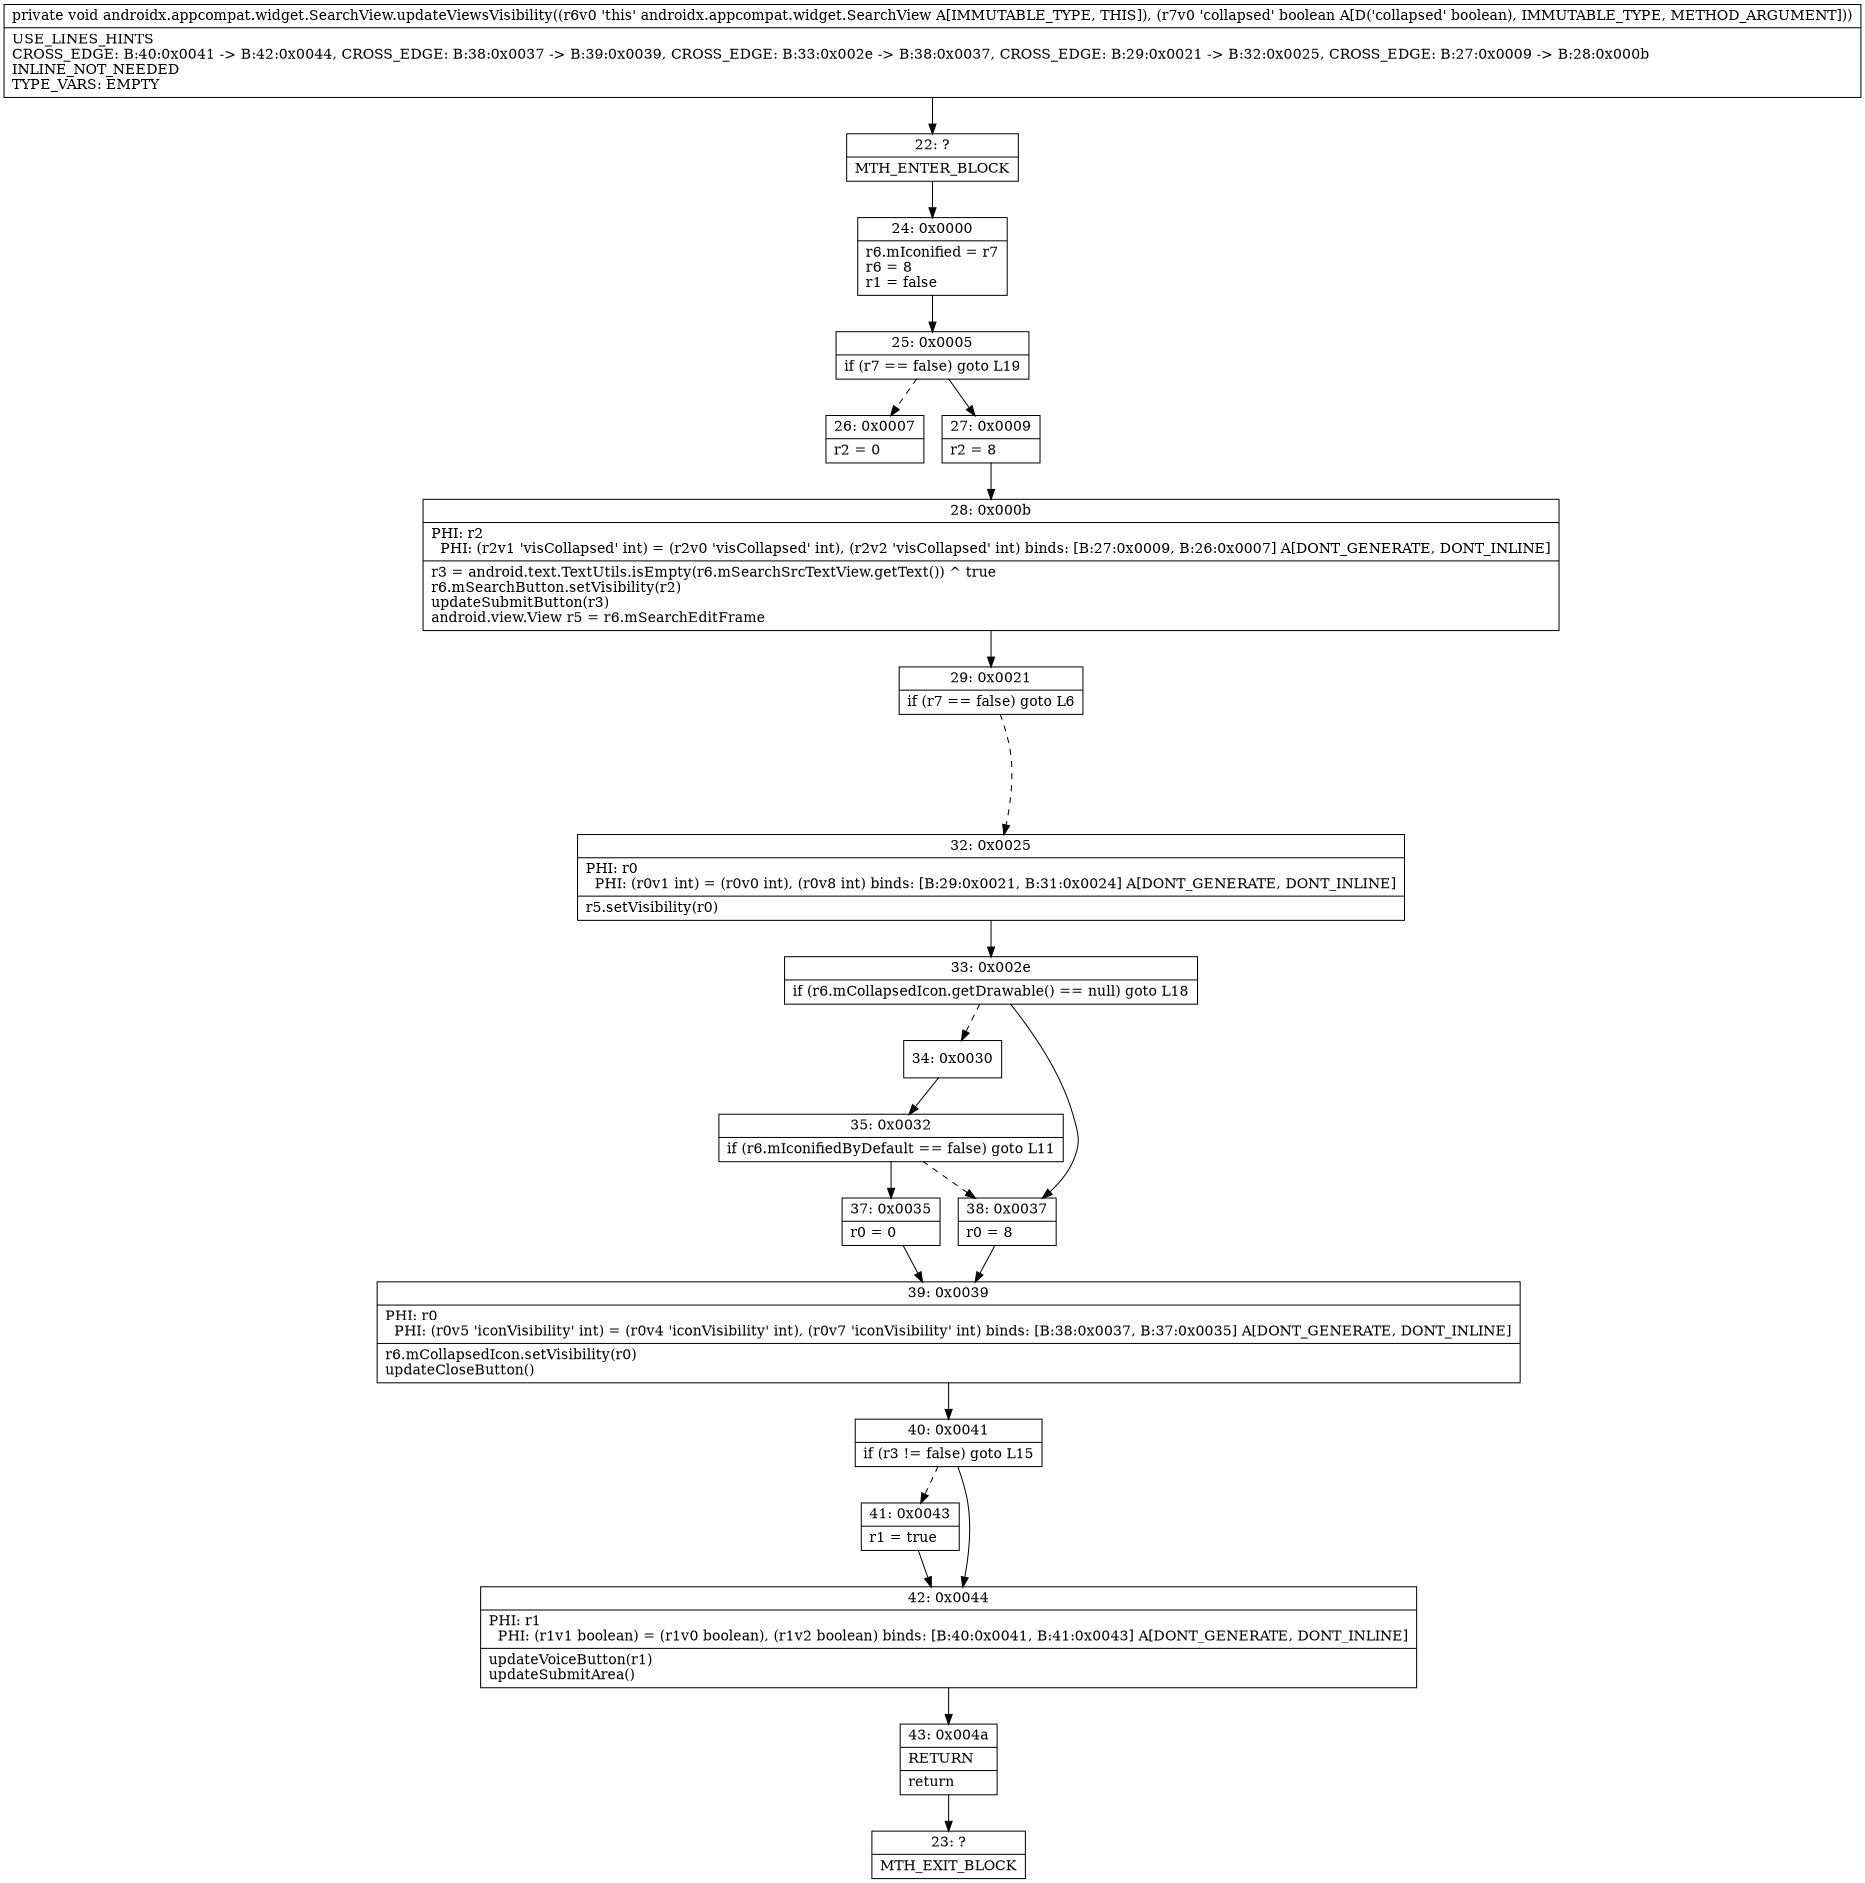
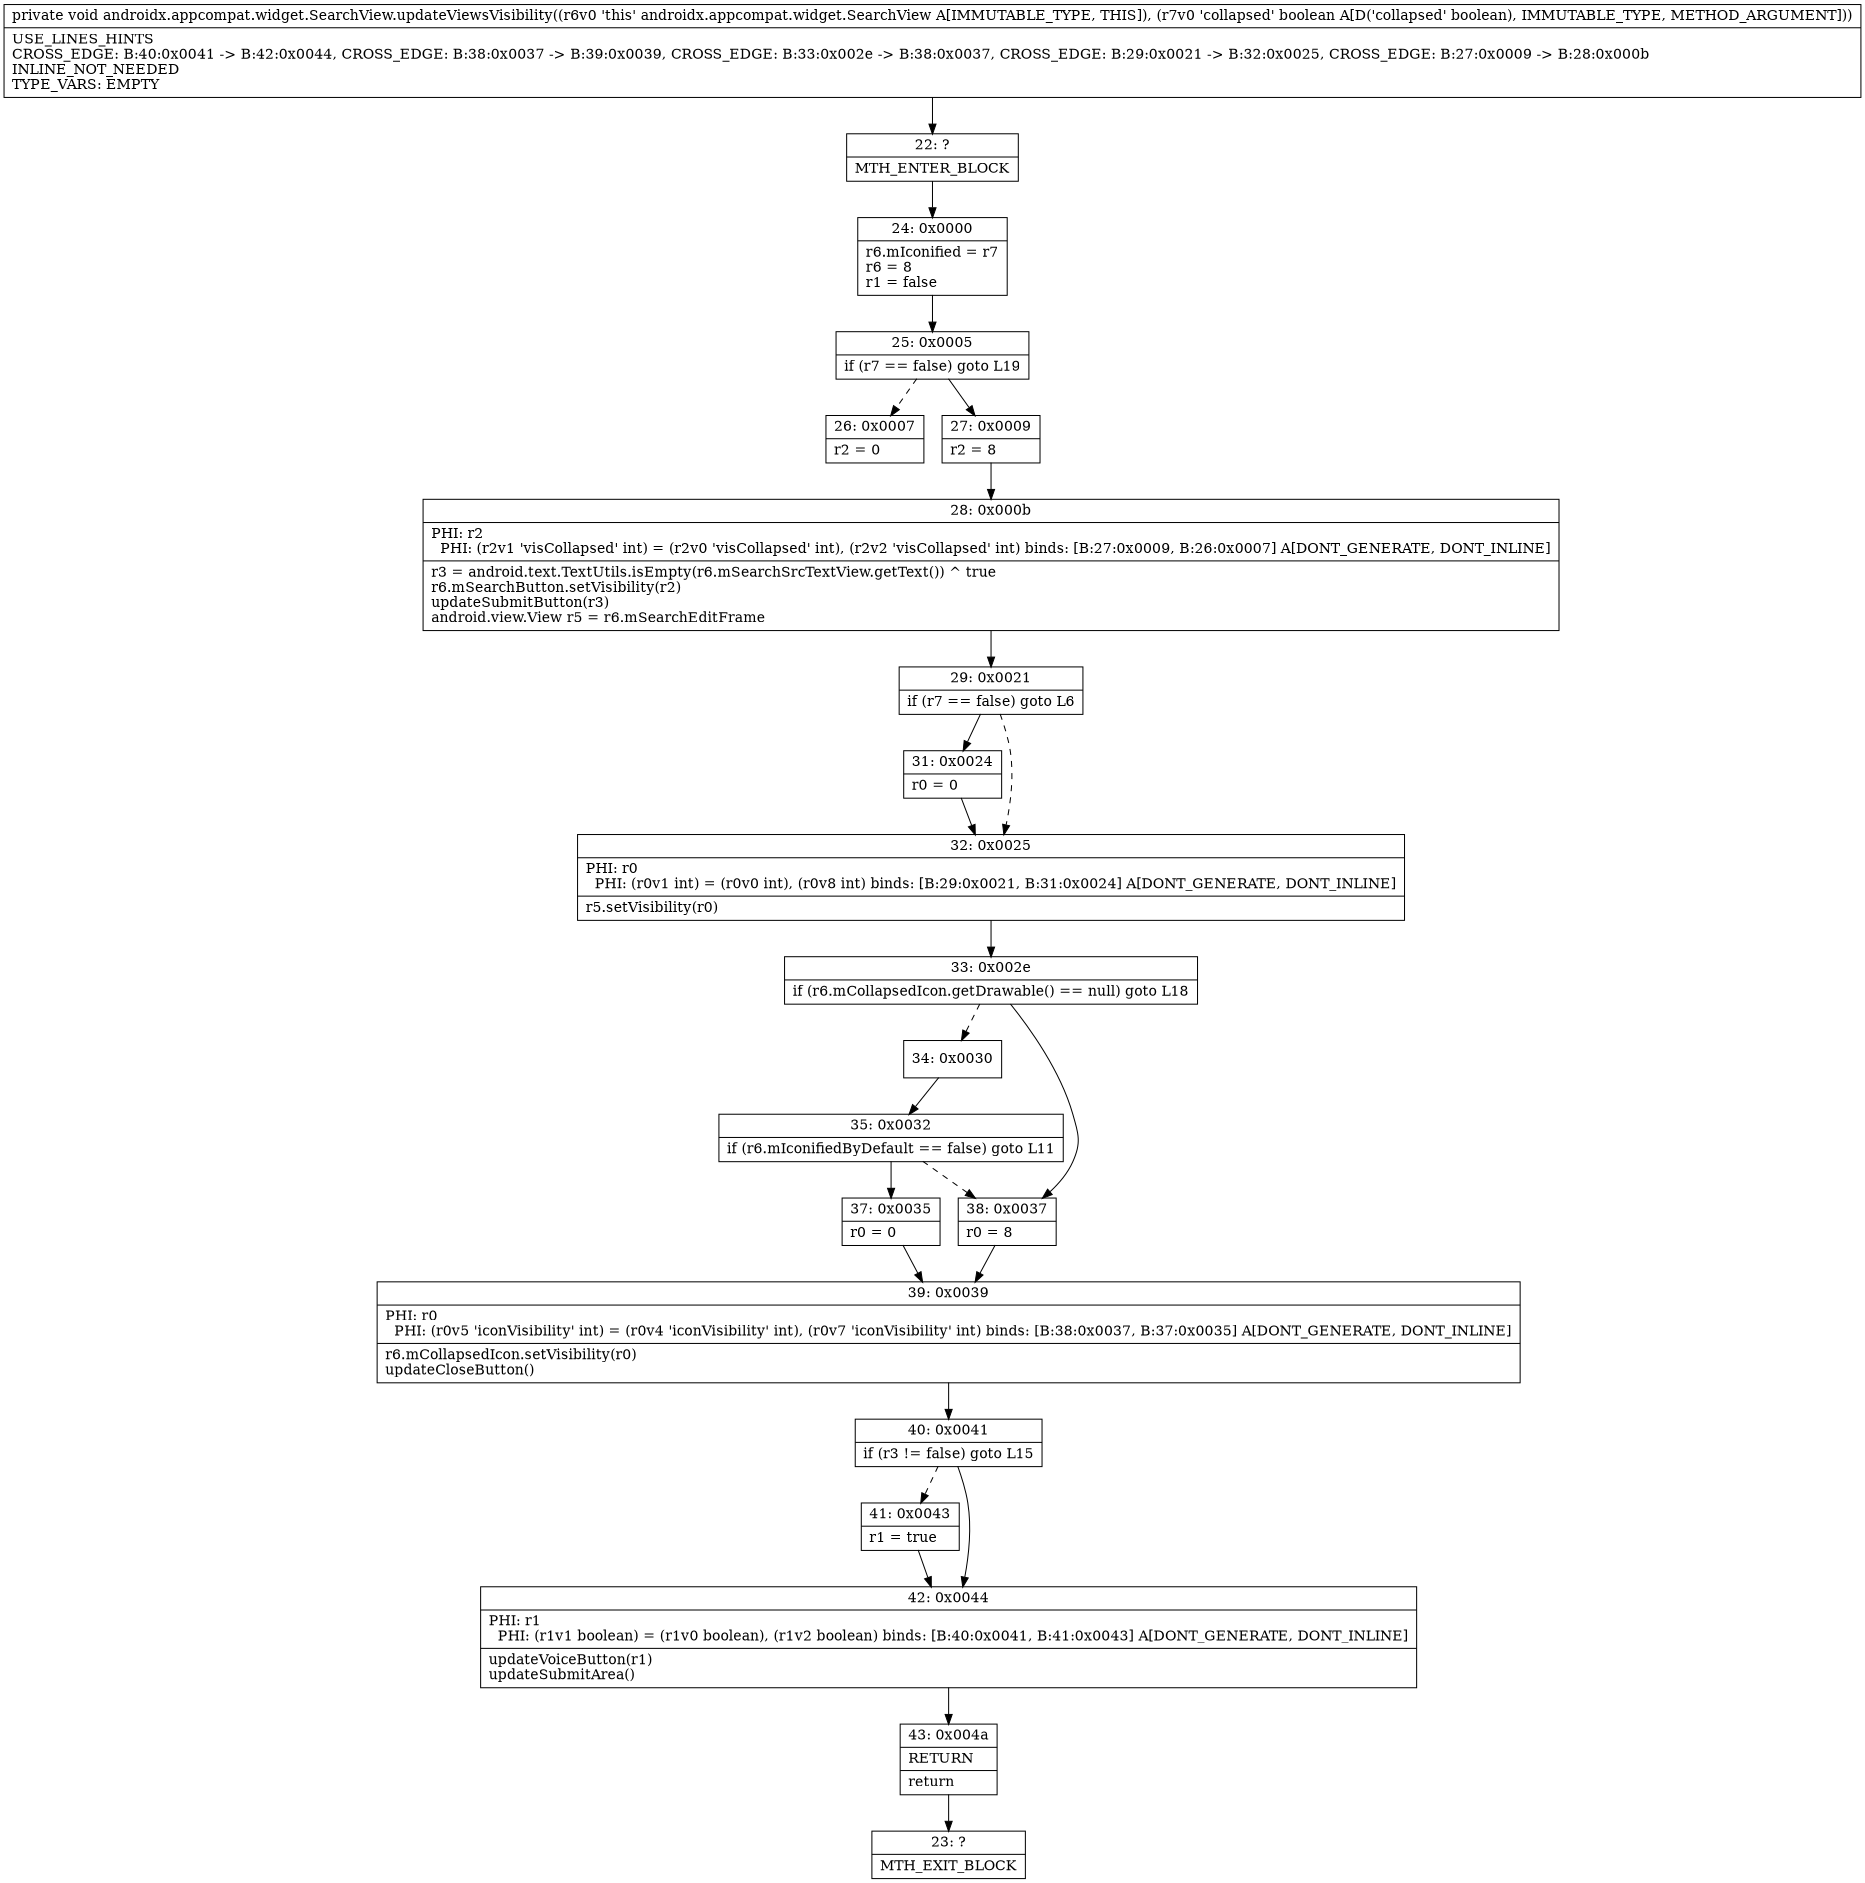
node "31: 0x0024": added
